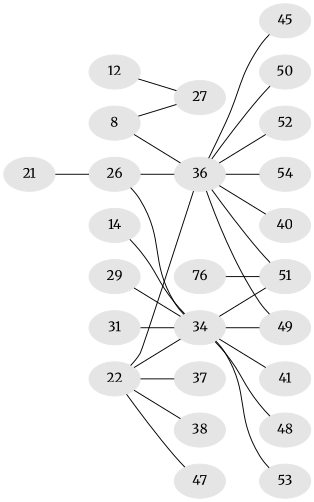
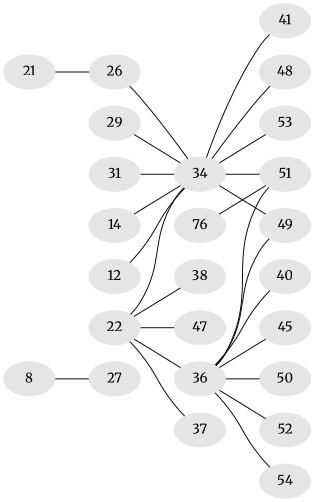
edge "12" -- "27": now "12" -- "34"
edge "8" -- "36": removed
edge "26" -- "36": removed
